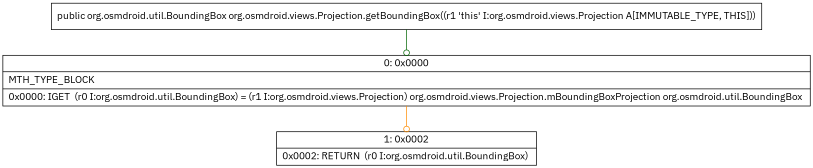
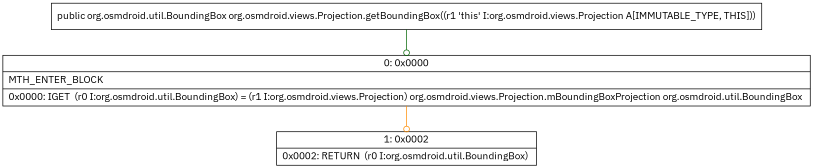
node "0: 0x0000": text "MTH_TYPE_BLOCK" -> "MTH_ENTER_BLOCK"
